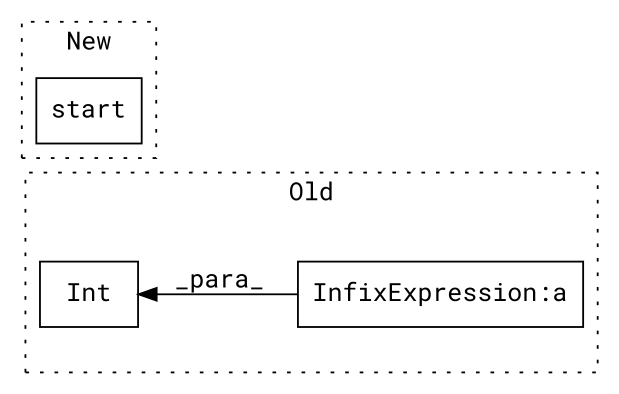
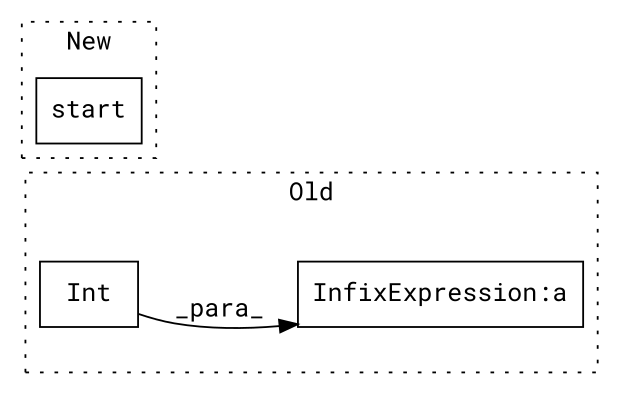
edge "InfixExpression:a" -> "Int": reversed
